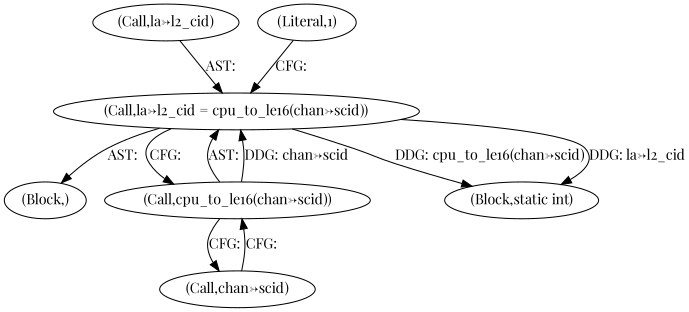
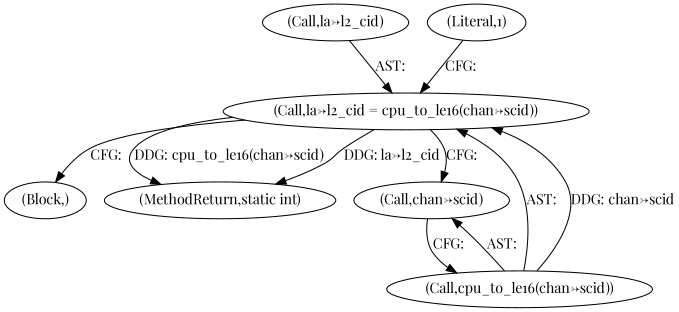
edge "(Call,la->l2_cid = cpu_to_le16(chan->scid))" -> "(Call,cpu_to_le16(chan->scid))": now "(Call,la->l2_cid = cpu_to_le16(chan->scid))" -> "(Call,chan->scid)"
edge "(Call,la->l2_cid = cpu_to_le16(chan->scid))" -> "(Block,)": label "AST: " -> "CFG: "
node "(Block,static int)": label "(Block,static int)" -> "(MethodReturn,static int)"
edge "(Call,cpu_to_le16(chan->scid))" -> "(Call,chan->scid)": label "CFG: " -> "AST: "
